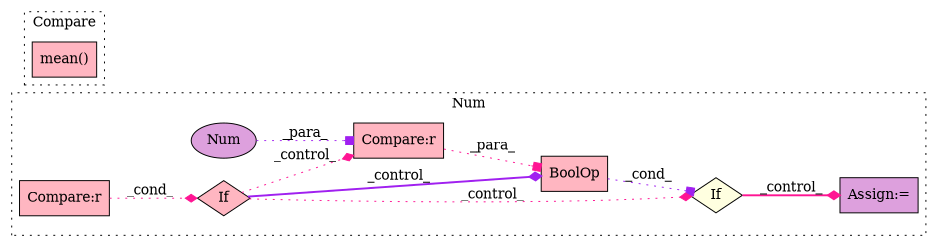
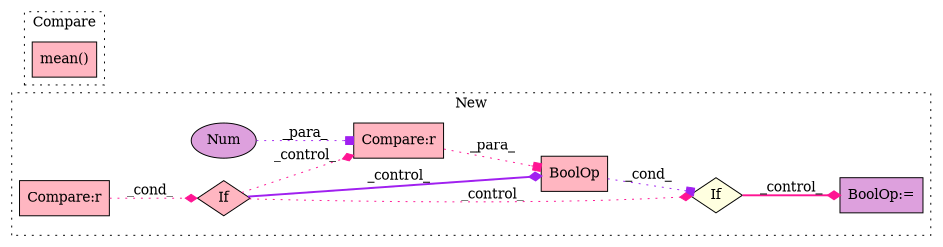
cluster "Num": label "Num" -> "New"
node "Assign:=": label "Assign:=" -> "BoolOp:="
